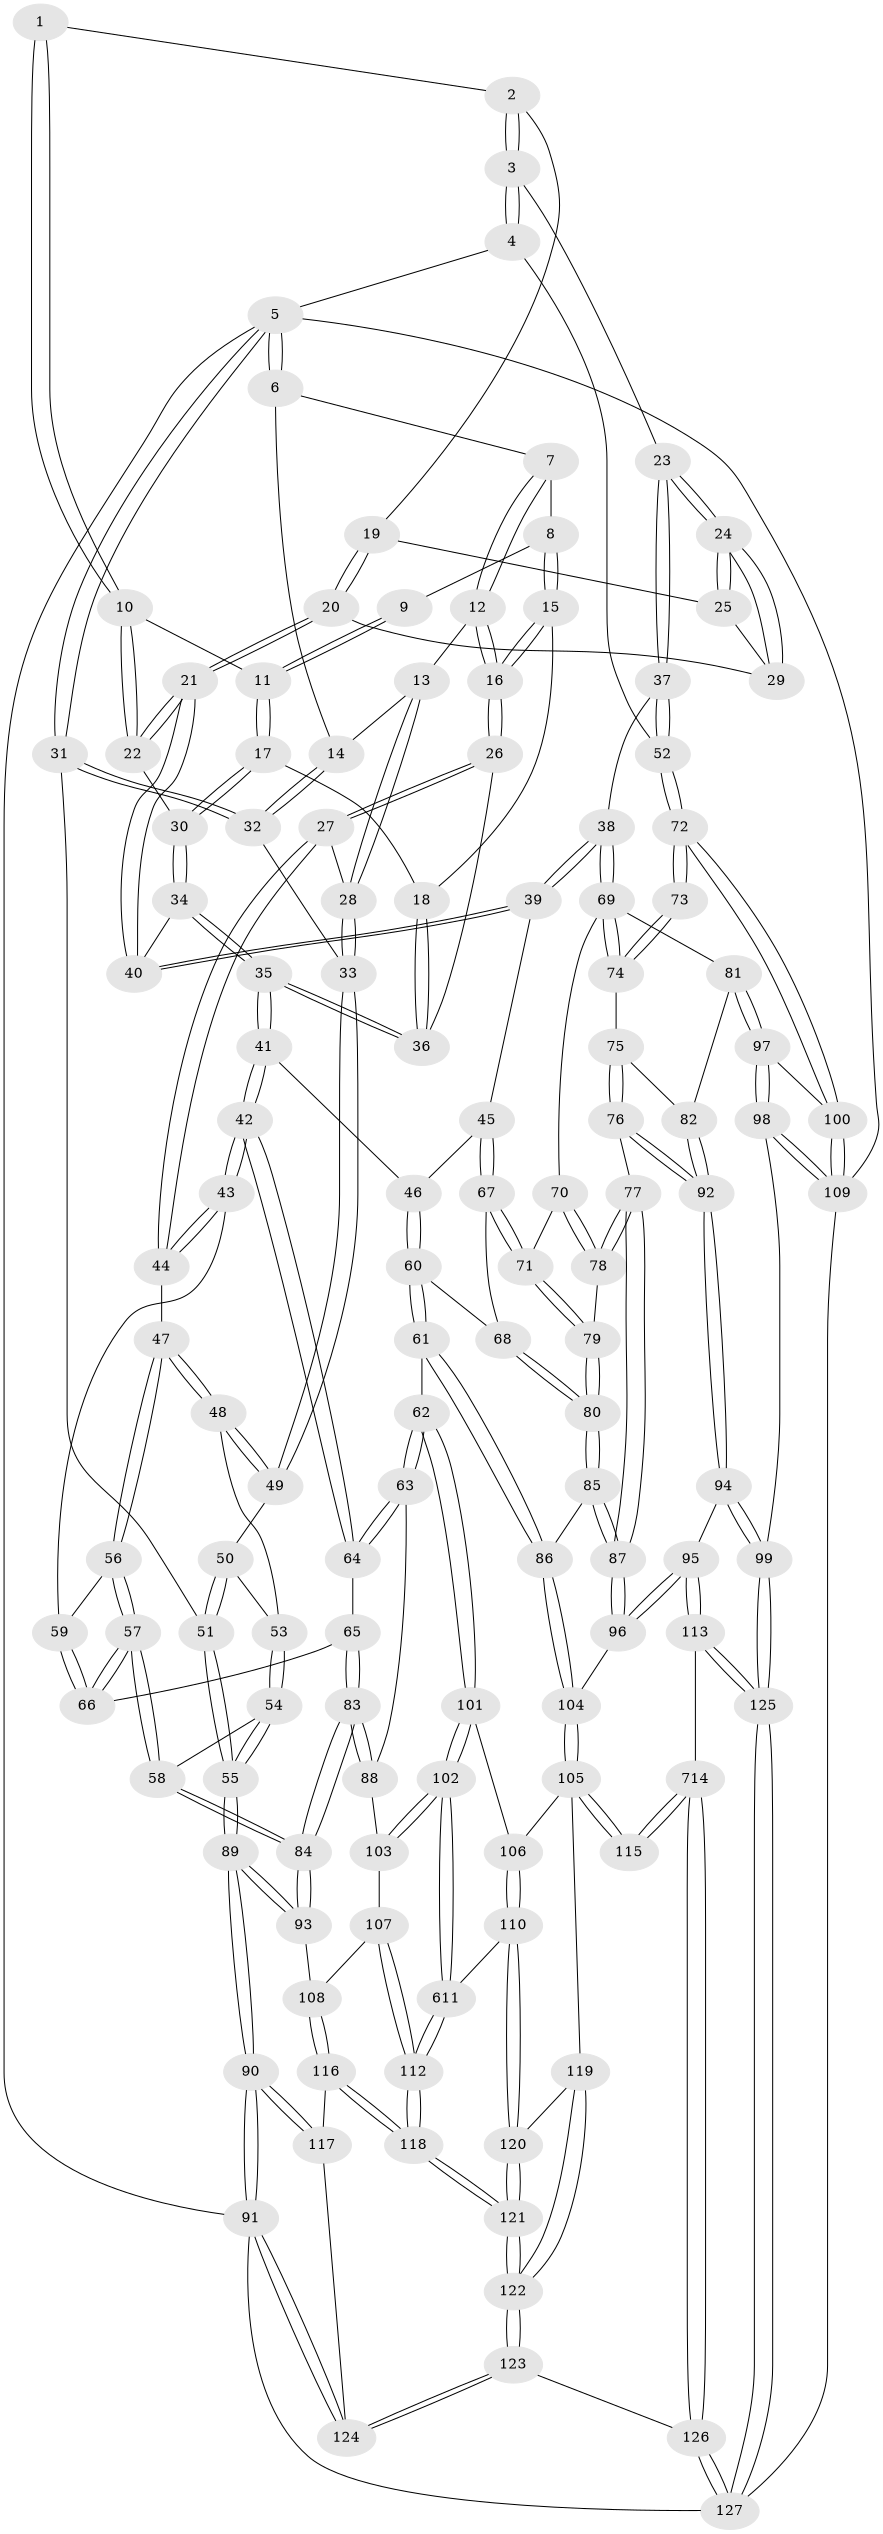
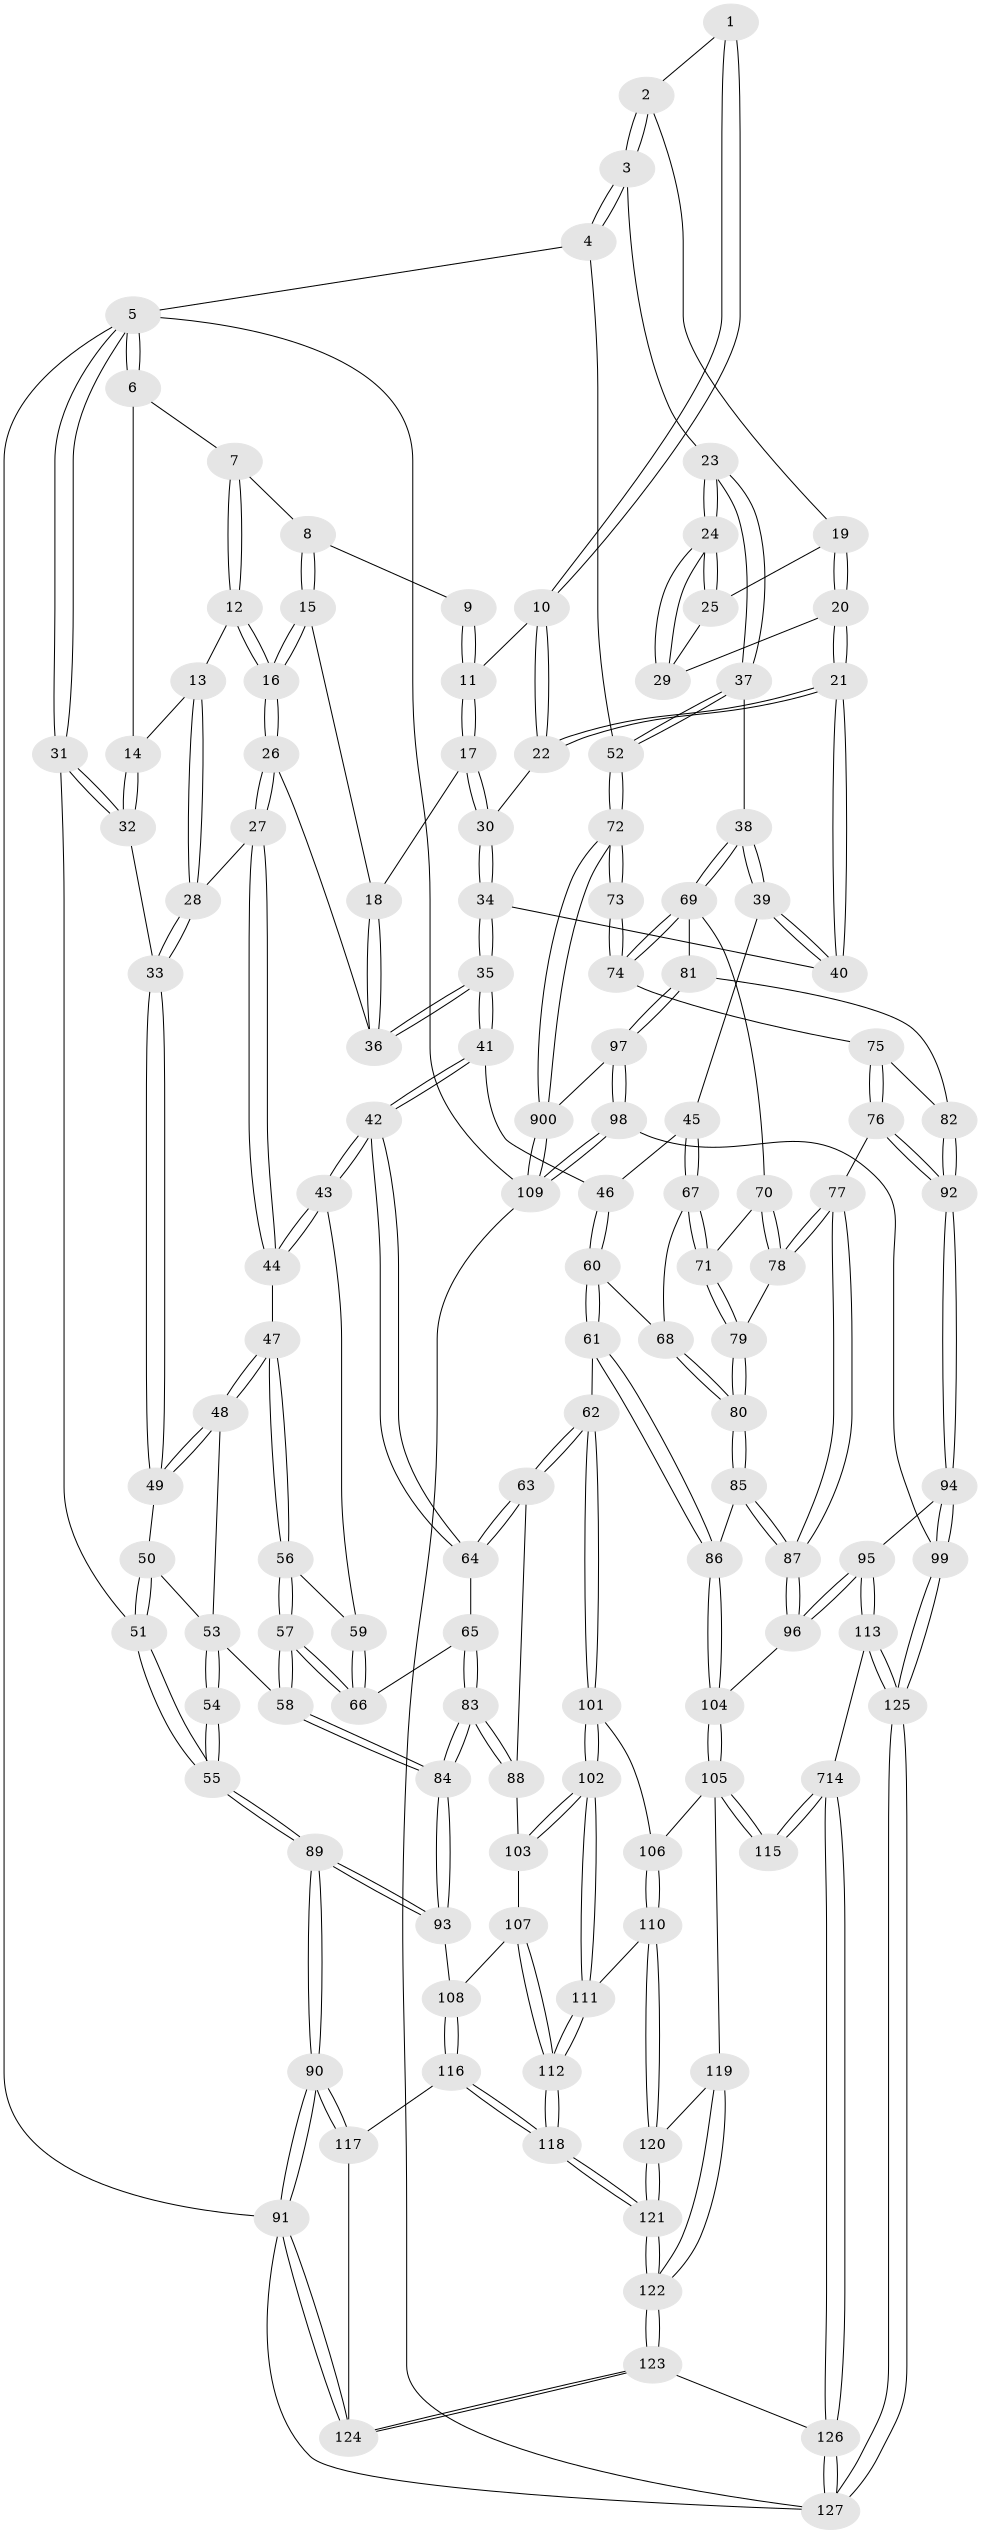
node "100": label "100" -> "900"
edge "54" -- "58": now "53" -- "58"
node "611": label "611" -> "111"
